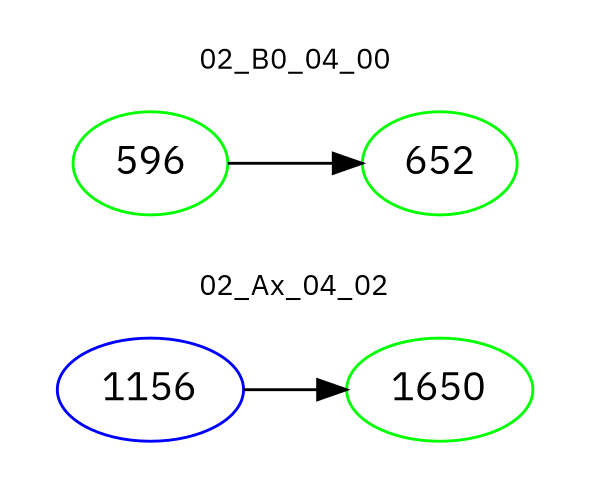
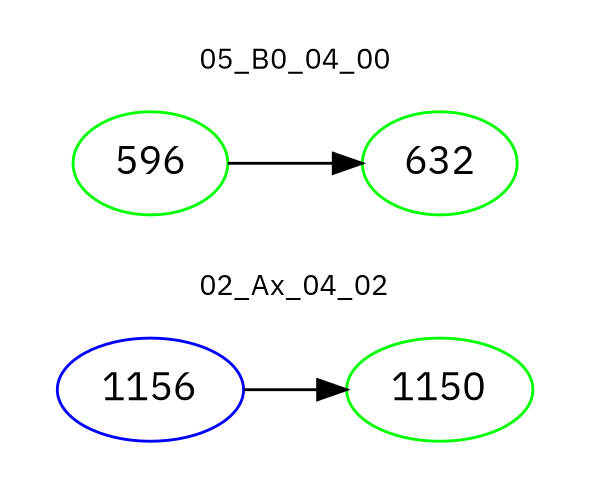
cluster "02_B0_04_00": label "02_B0_04_00" -> "05_B0_04_00"
node "652": label "652" -> "632"
node "1650": label "1650" -> "1150"
